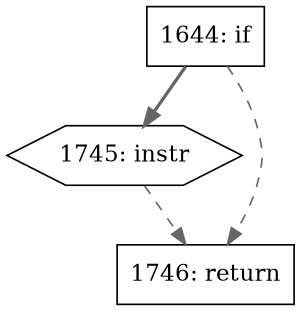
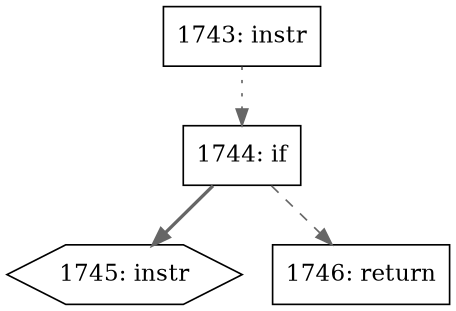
node "1644: if": label "1644: if" -> "1744: if"
node "1743: instr": added
edge "1745: instr" -> "1746: return": removed
